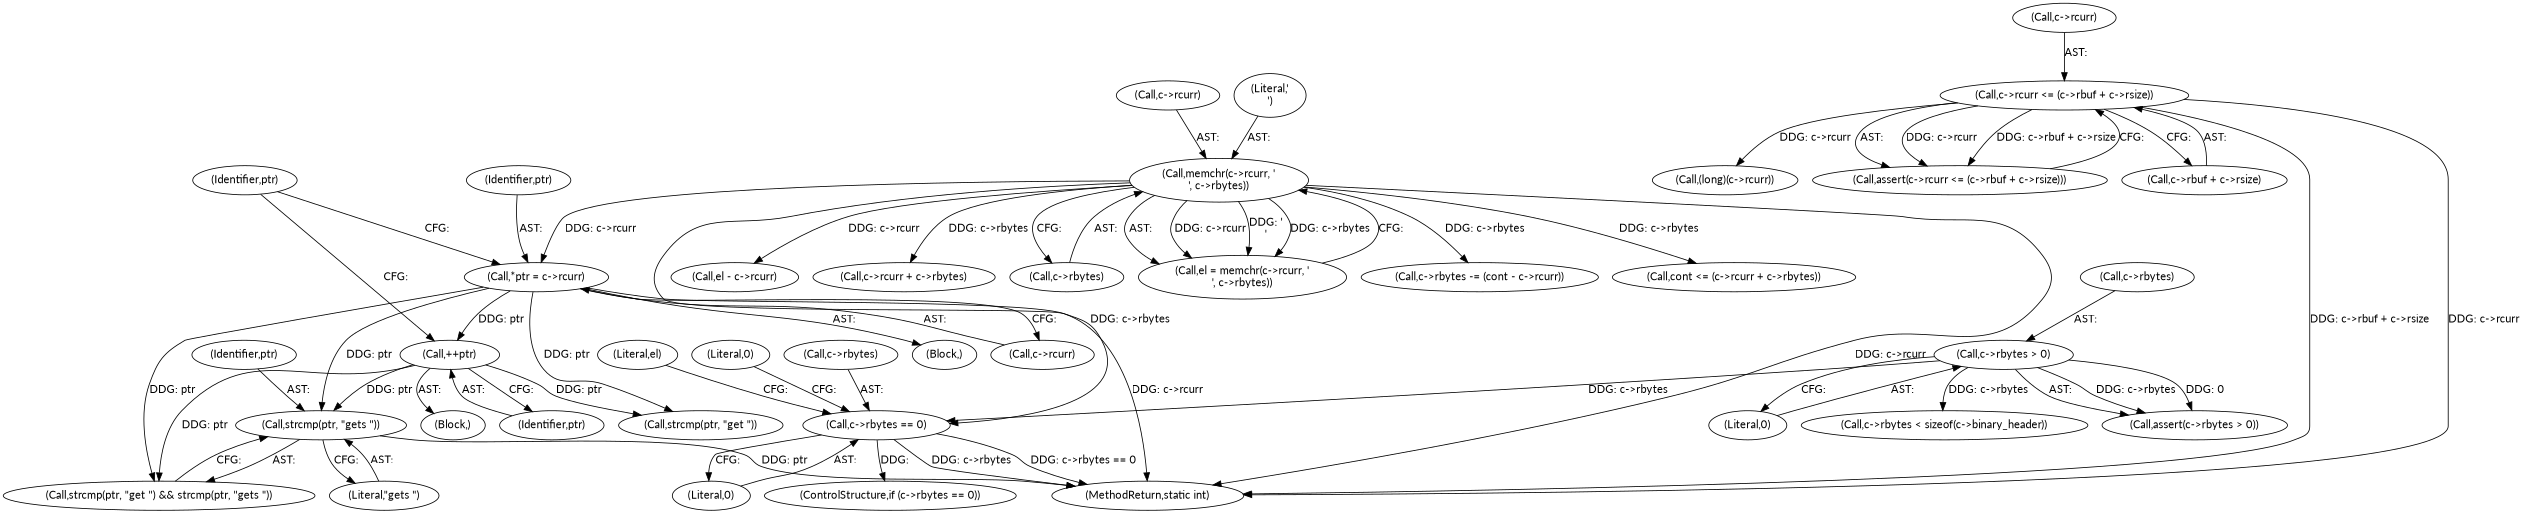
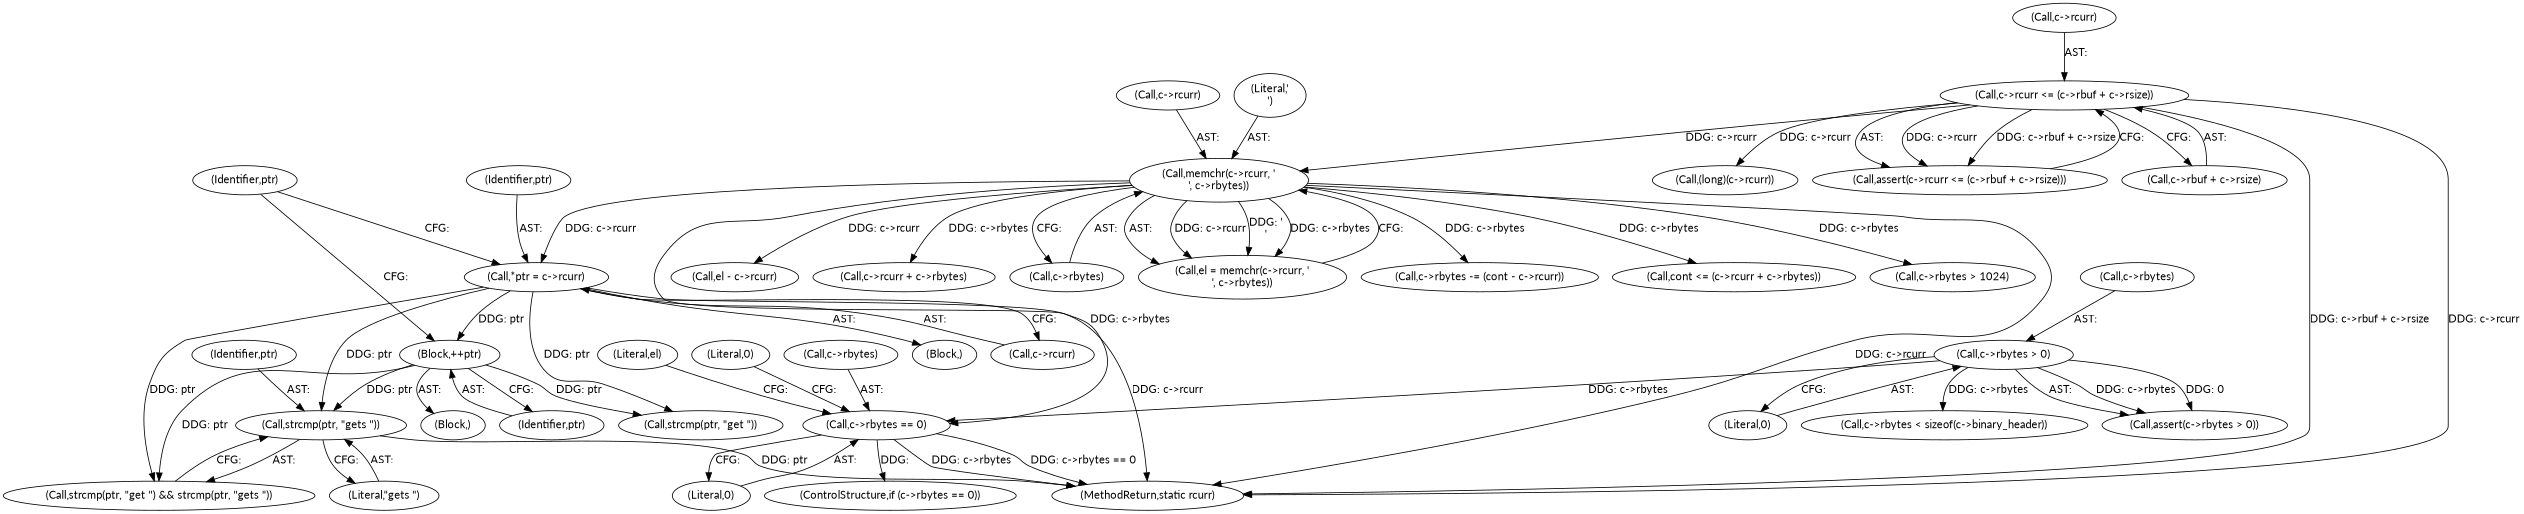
edge "(Call,c->rcurr <= (c->rbuf + c->rsize))" -> "(Call,memchr(c->rcurr, ' ', c->rbytes))": added, label "DDG: c->rcurr"
node "(Call,c->rbytes > 1024)": added
node "(Call,++ptr)": label "(Call,++ptr)" -> "(Block,++ptr)"
node "(MethodReturn,static int)": label "(MethodReturn,static int)" -> "(MethodReturn,static rcurr)"
